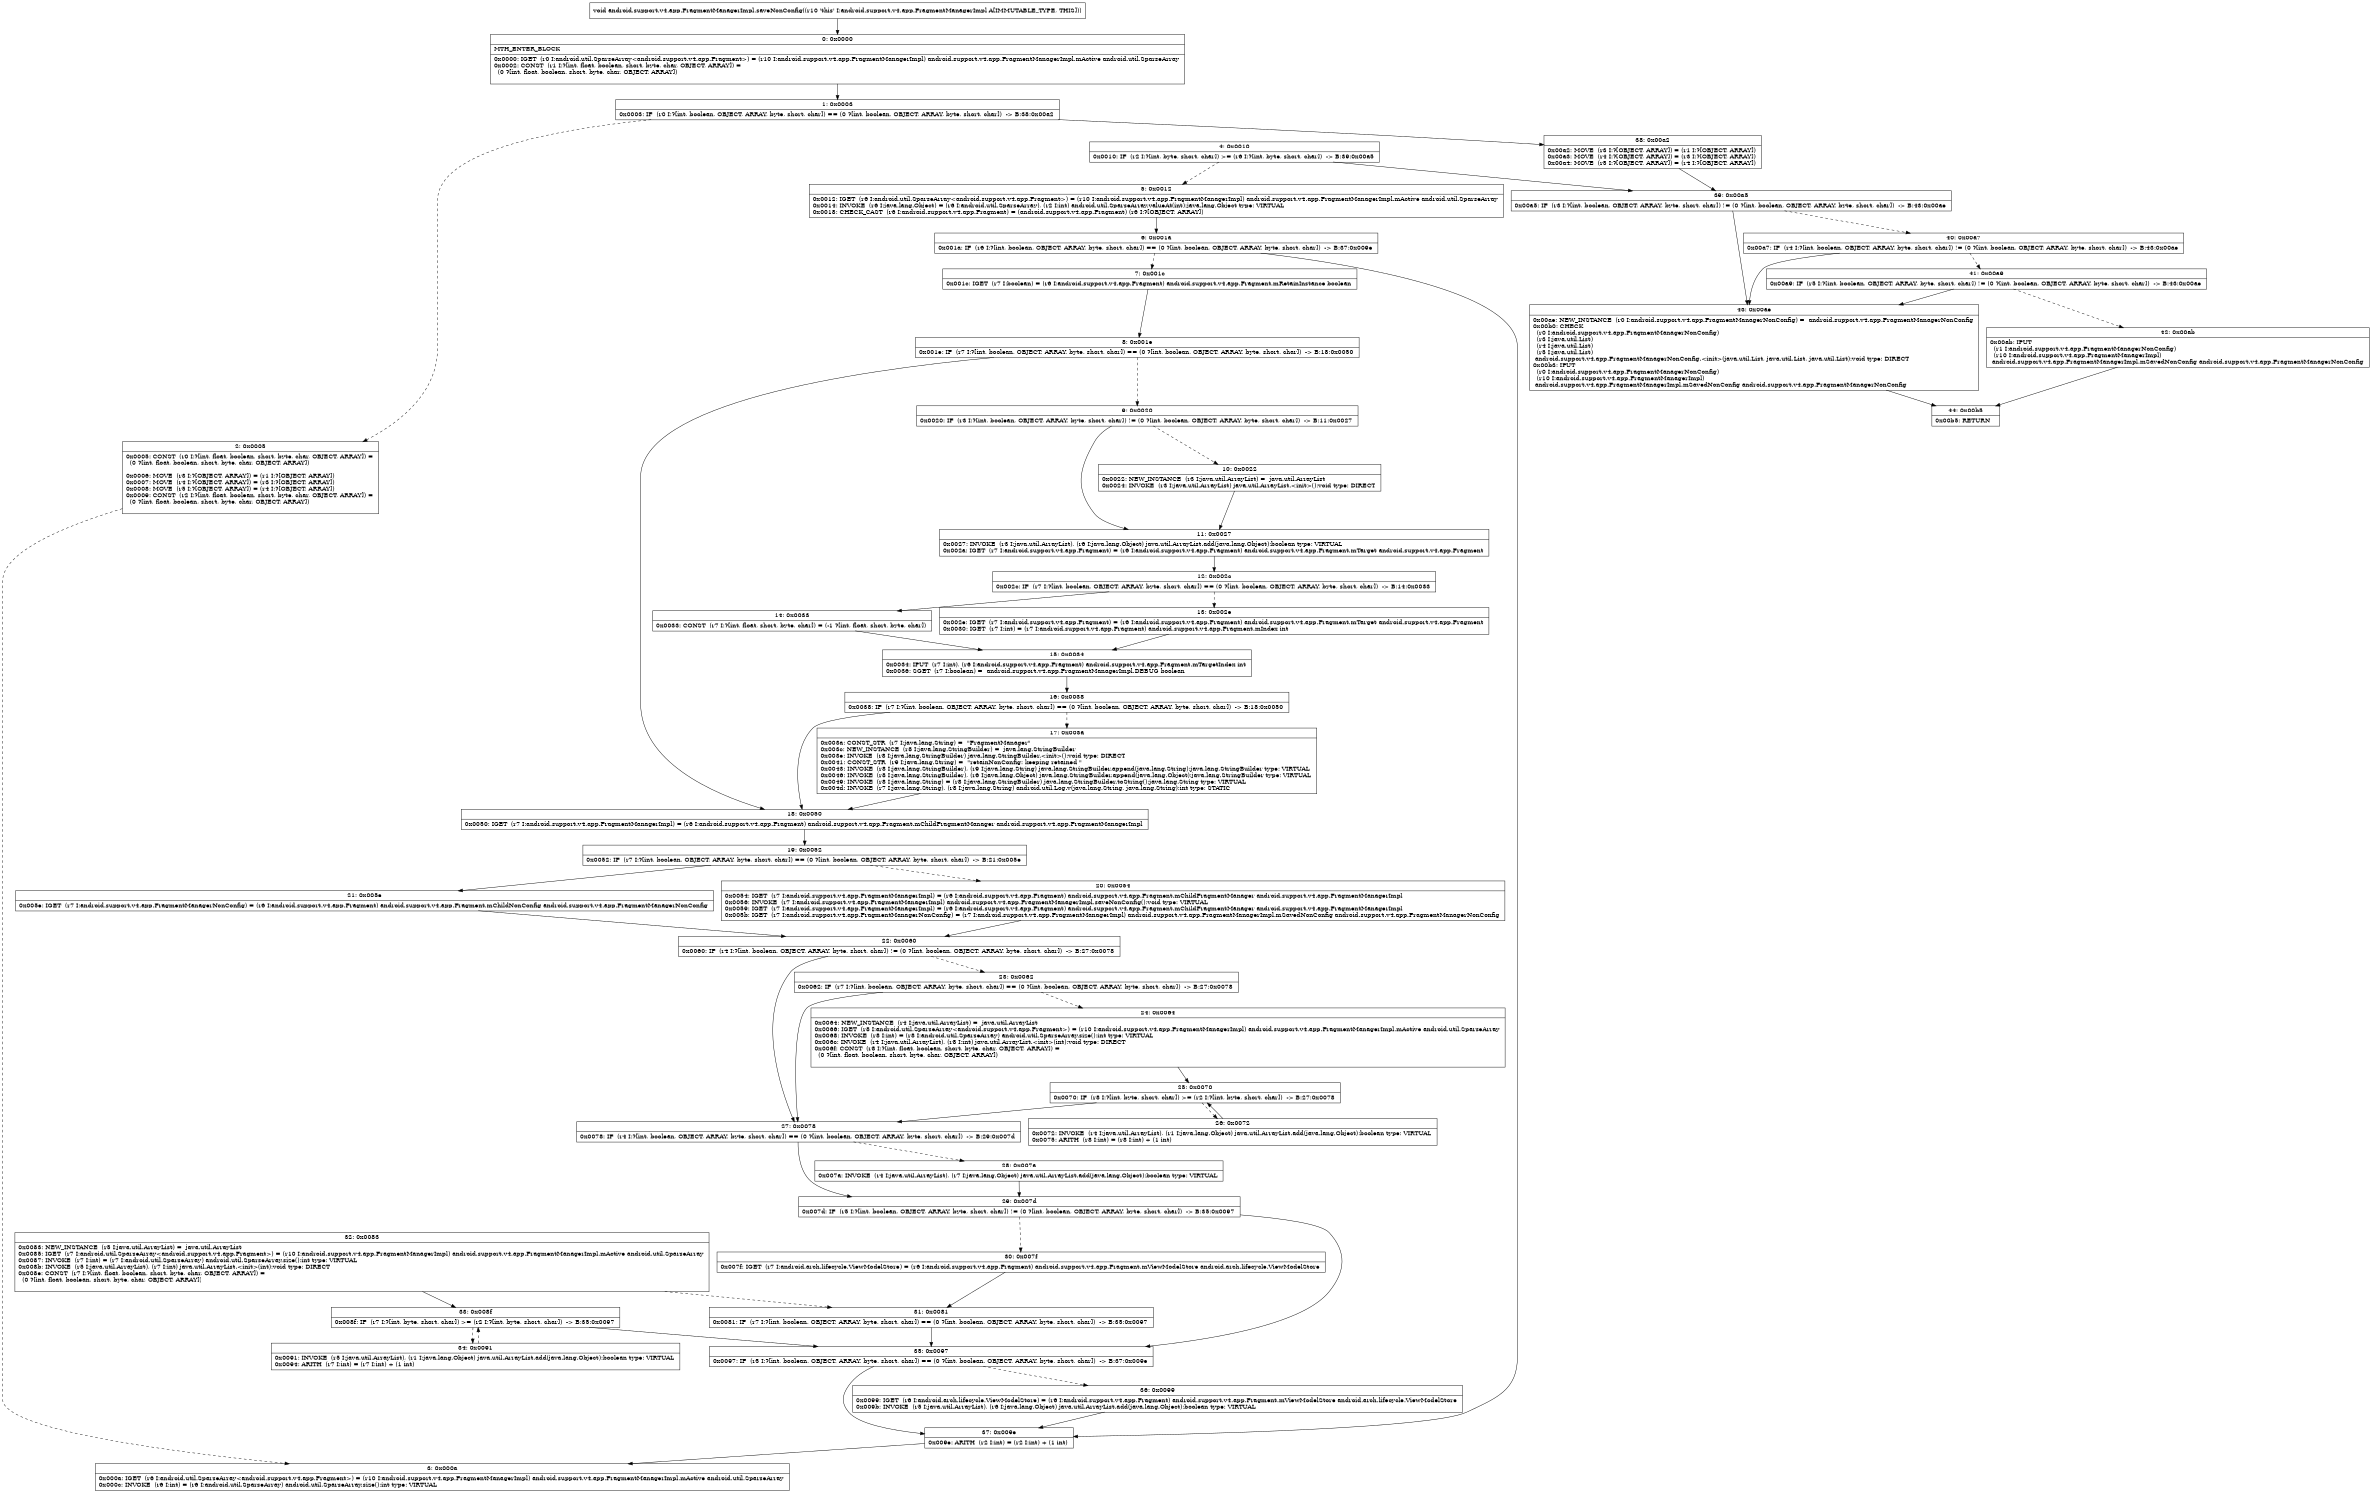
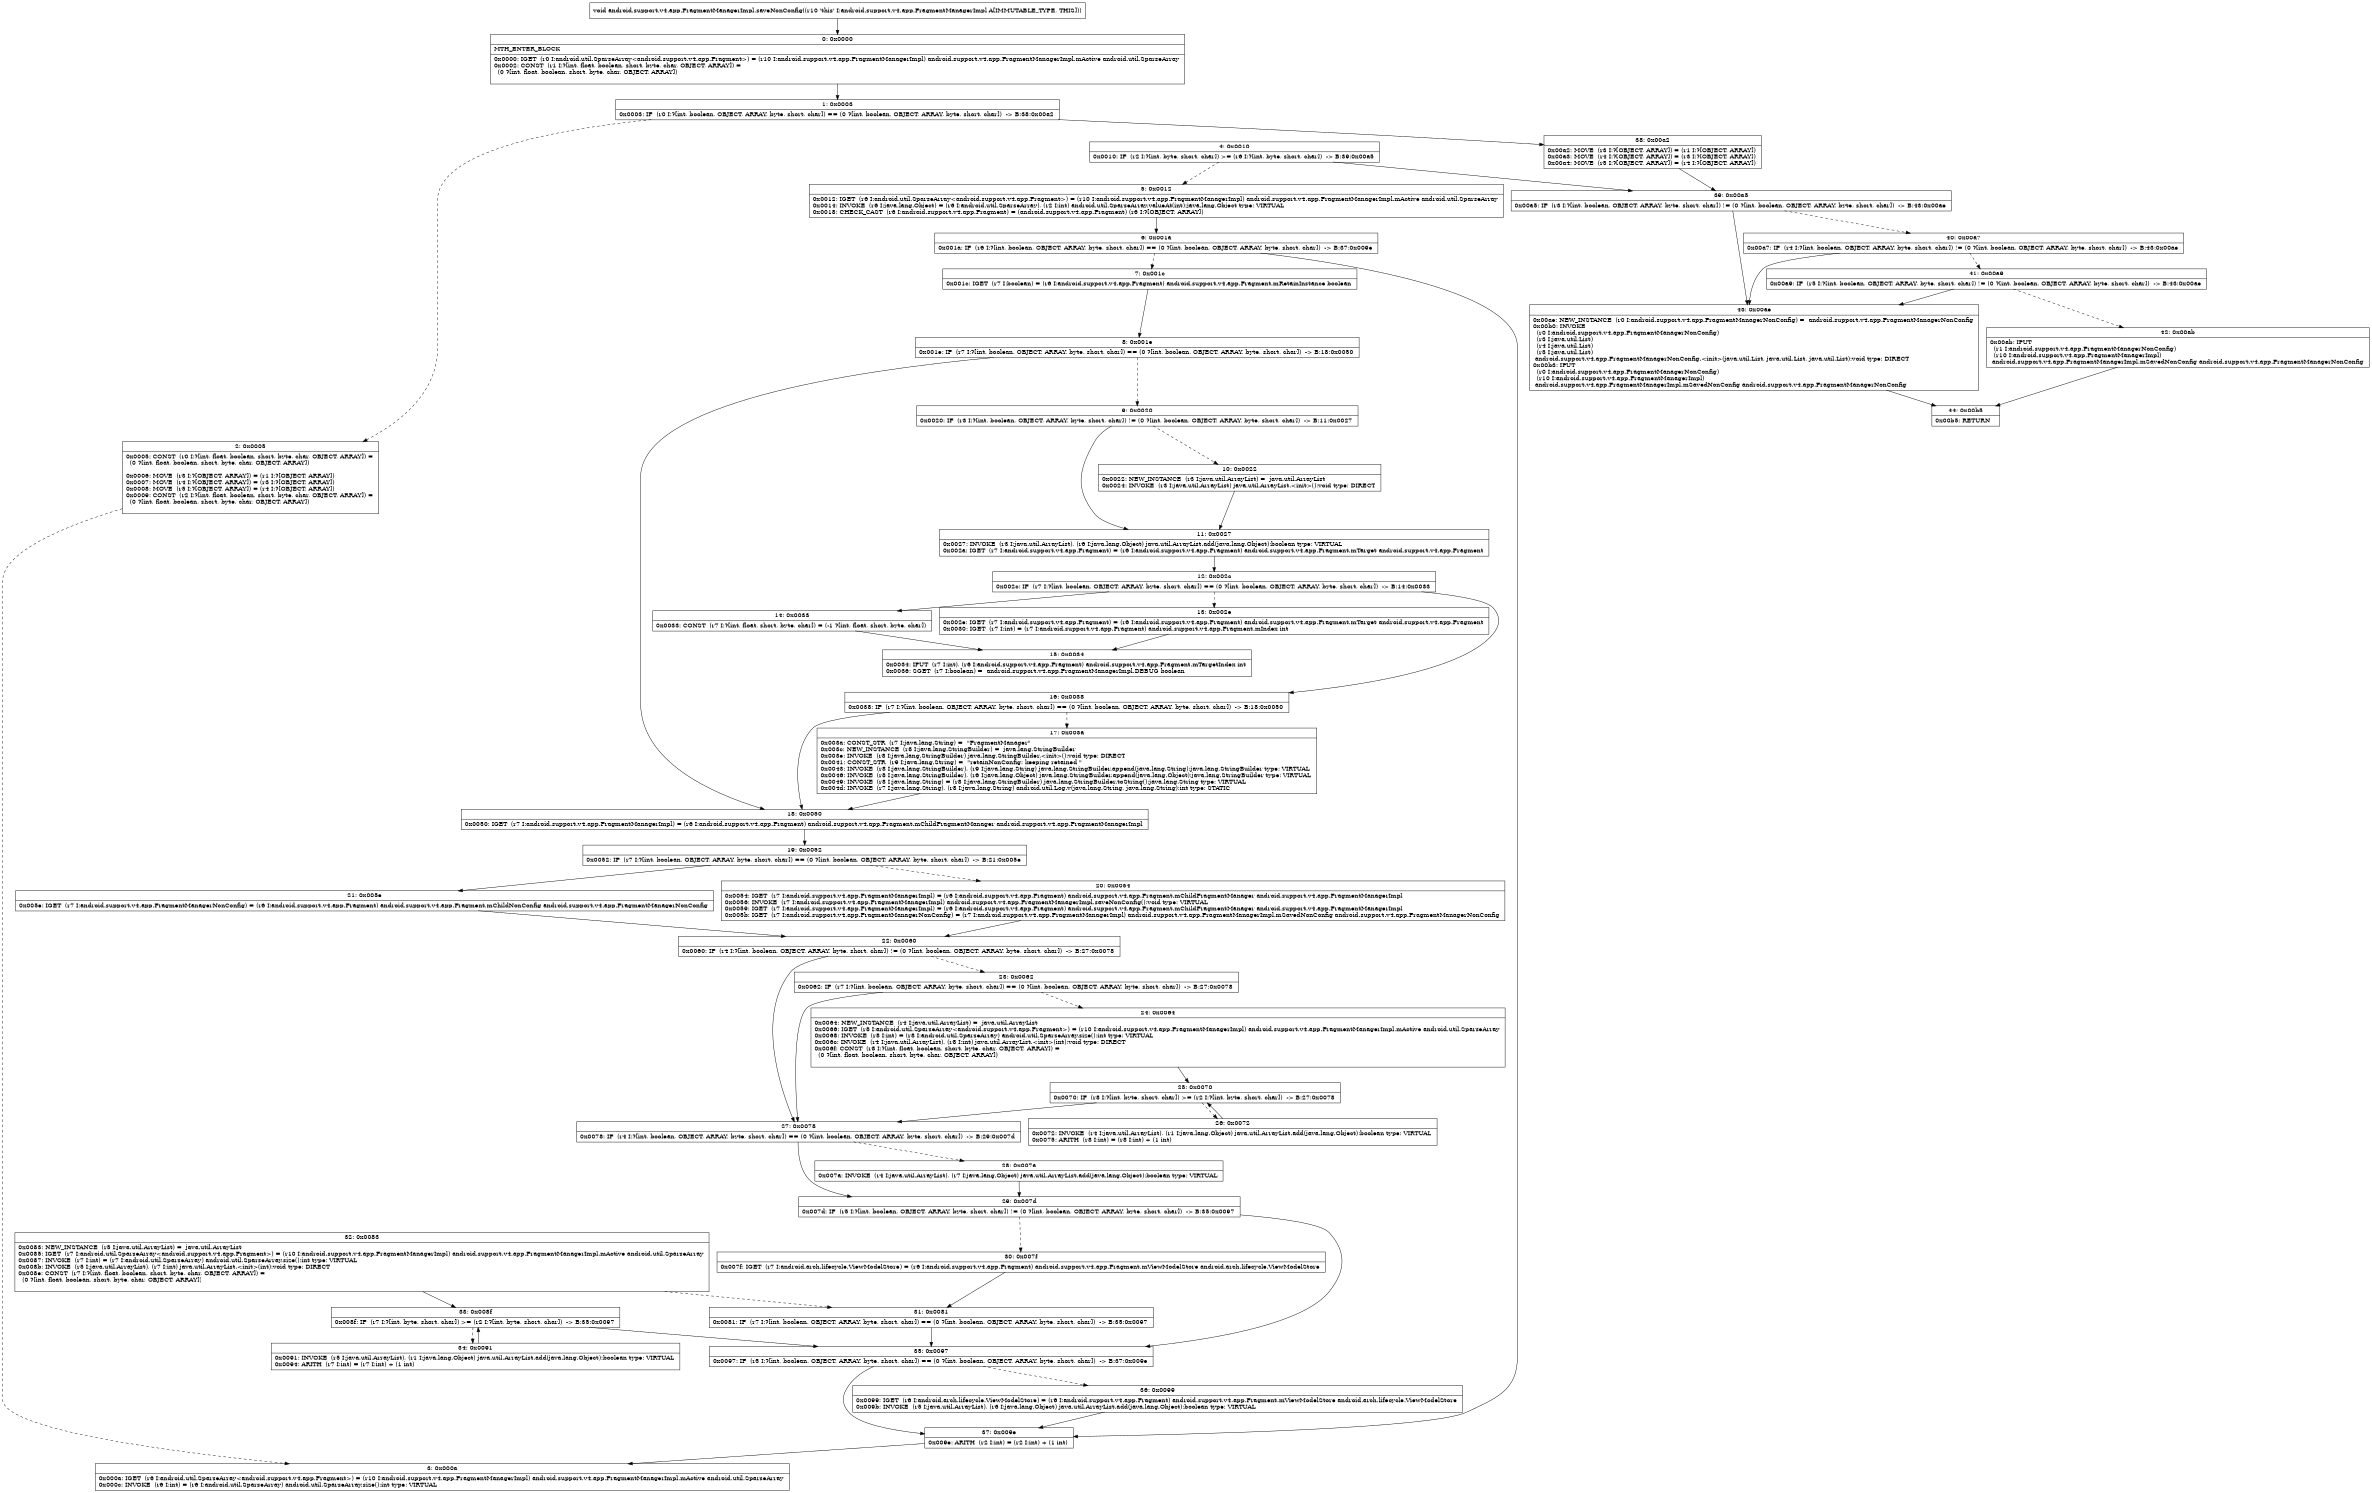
node "43: 0x00ae": text "0x00b0: CHECK" -> "0x00b0: INVOKE"
edge "15: 0x0034" -> "16: 0x0038": now "12: 0x002c" -> "16: 0x0038"
edge "34: 0x0091" -> "33: 0x008f": style dashed -> solid
